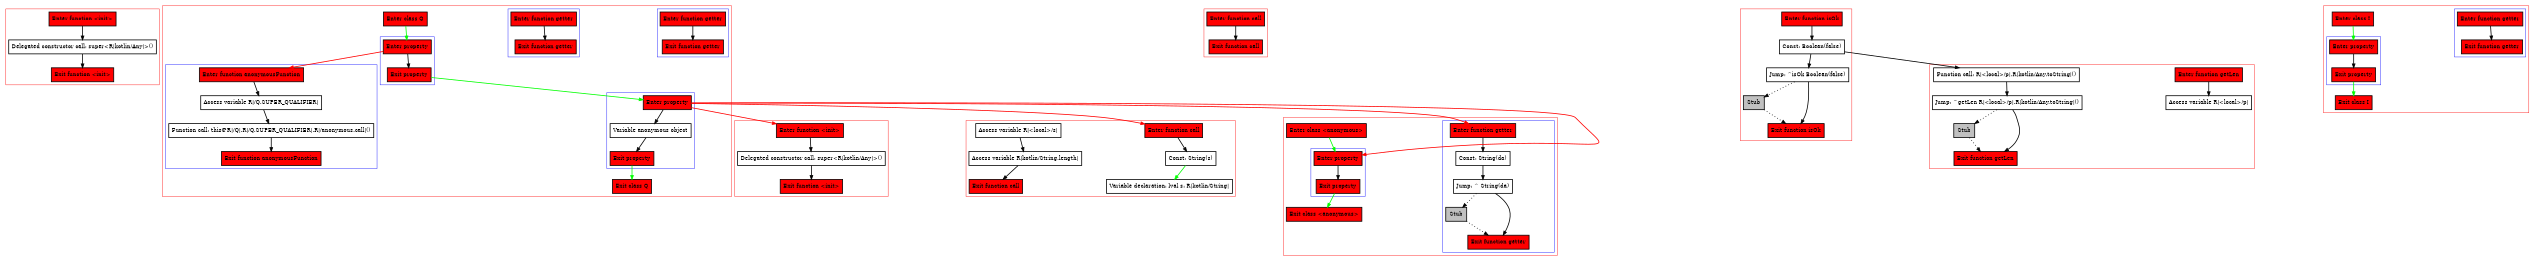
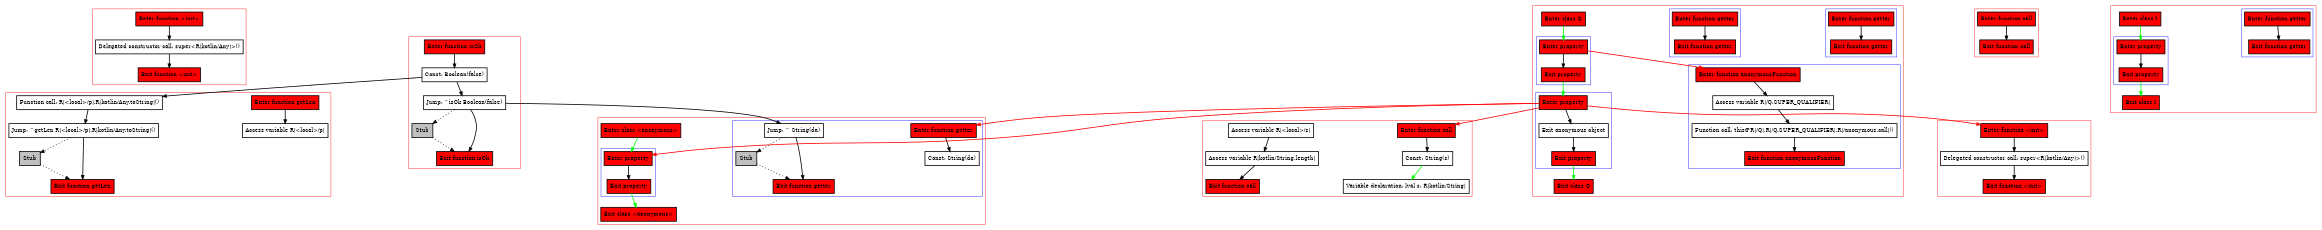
node "Variable anonymous object": label "Variable anonymous object" -> "Exit anonymous object"
edge "Const: String(da)" -> "Jump: ^ String(da)": now "Jump: ^isOk Boolean(false)" -> "Jump: ^ String(da)"
